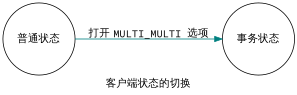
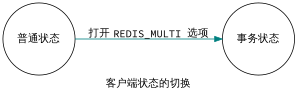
edge "普通状态" -> "事务状态": label "打开 MULTI_MULTI 选项" -> "打开 REDIS_MULTI 选项"
